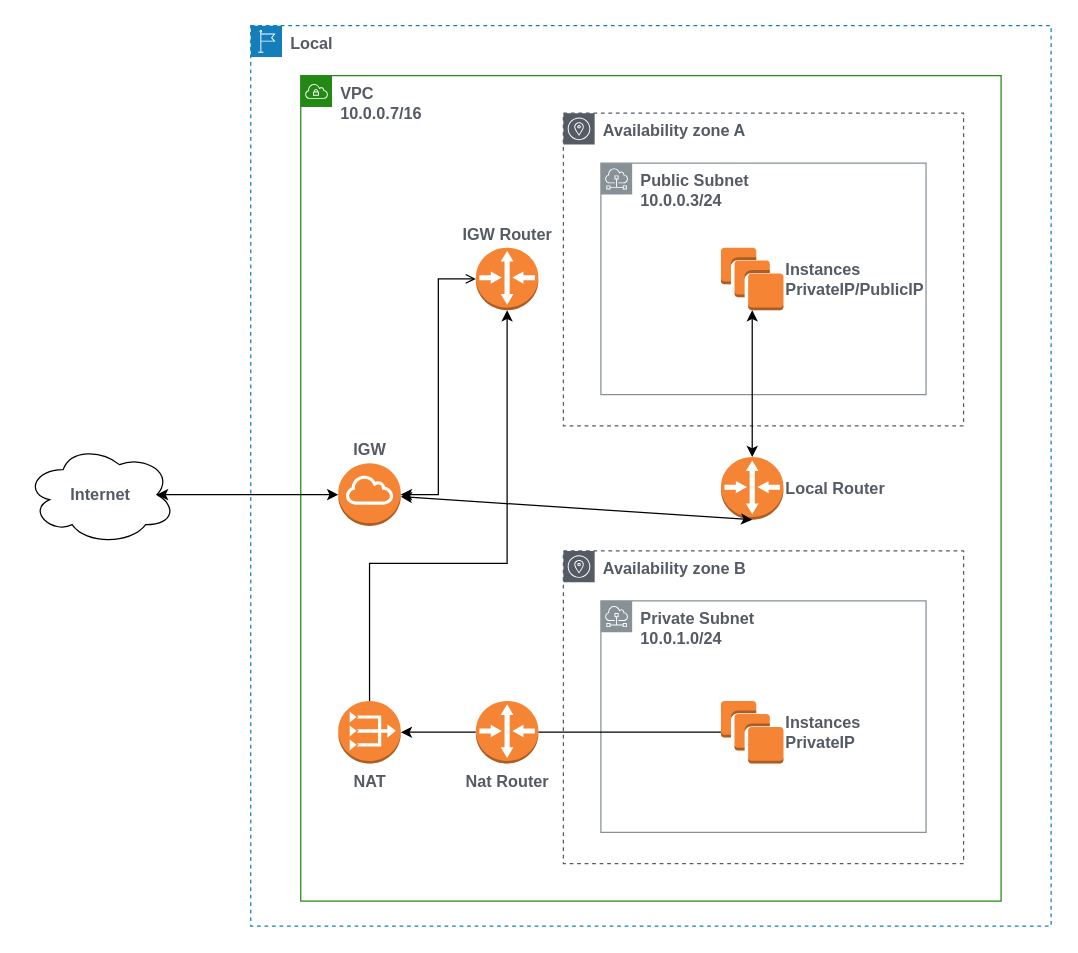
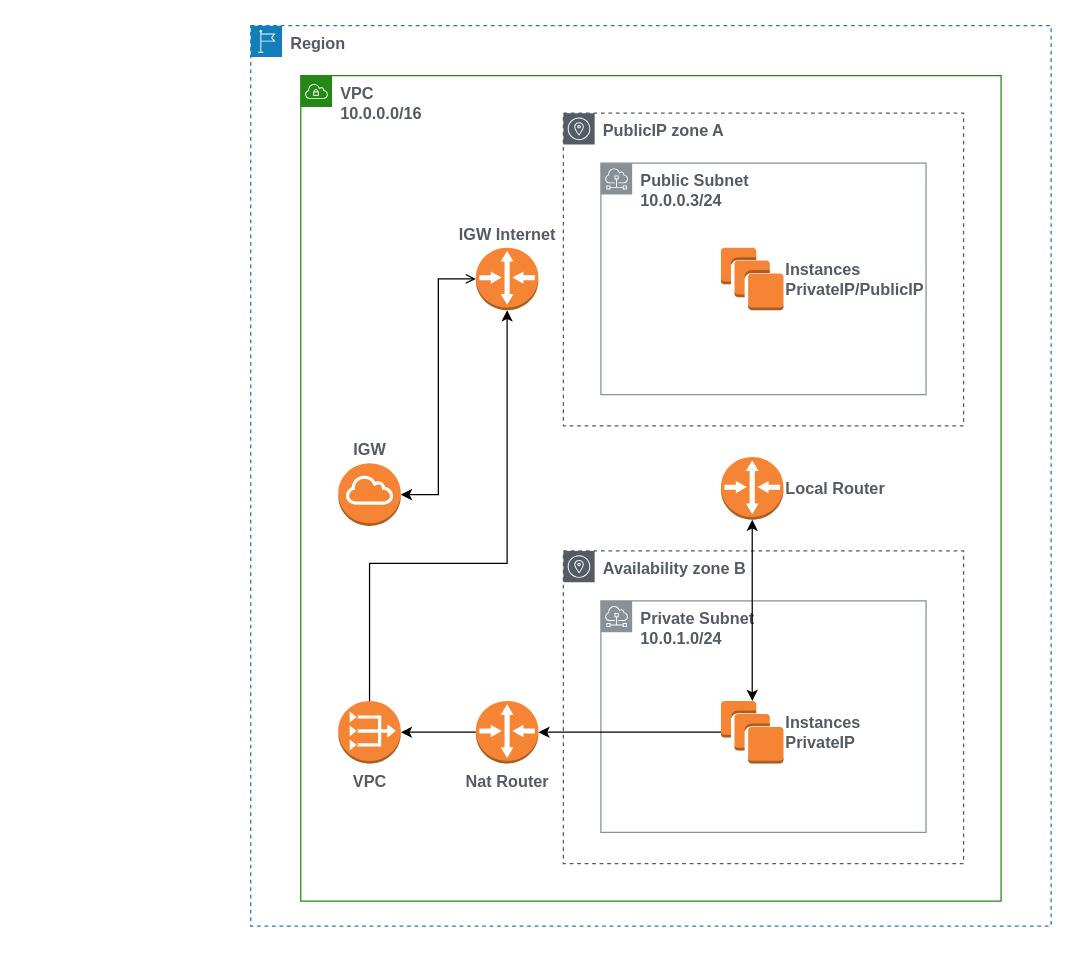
node "Local": label "Local" -> "Region"
node "VPC10.0.0.7/16": label "VPC10.0.0.7/16" -> "VPC10.0.0.0/16"
node "Availability zone A": label "Availability zone A" -> "PublicIP zone A"
node "IGW Router": label "IGW Router" -> "IGW Internet"
edge "InstancesPrivateIP/PublicIP" -- "Local Router": removed
node "Internet": removed
edge "Internet" -- "IGW": removed
edge "Local Router" -- "IGW": now "Local Router" -- "InstancesPrivateIP"
edge "Nat Router" -- "InstancesPrivateIP": arrowhead none -> classic
node "NAT": label "NAT" -> "VPC"
